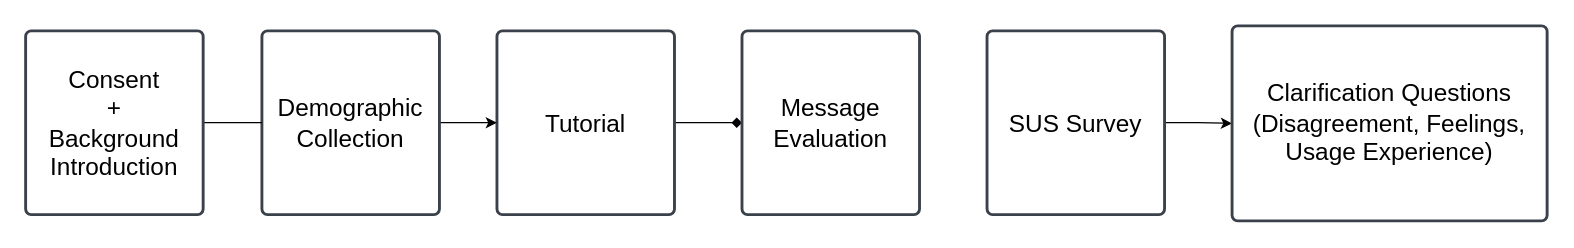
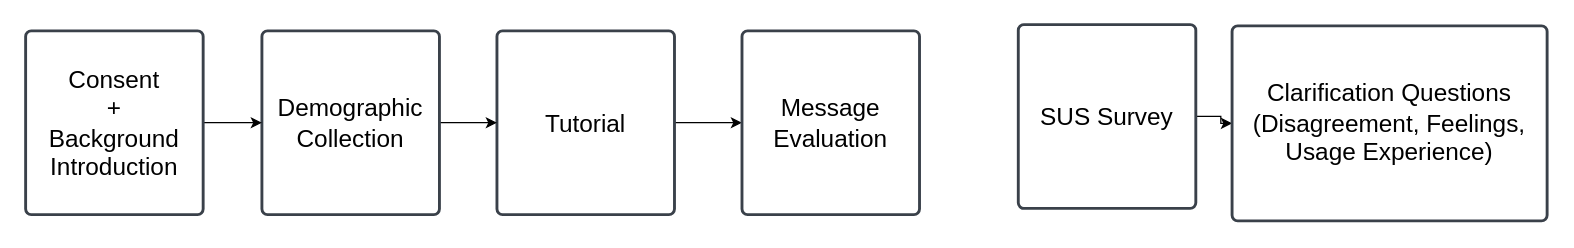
edge "Consent + Background Introduction" -- "Demographic Collection": arrowhead none -> classic
edge "Tutorial" -> "Message Evaluation": arrowhead diamond -> classic
node "SUS Survey": moved (1076, 123) -> (1107, 116)
